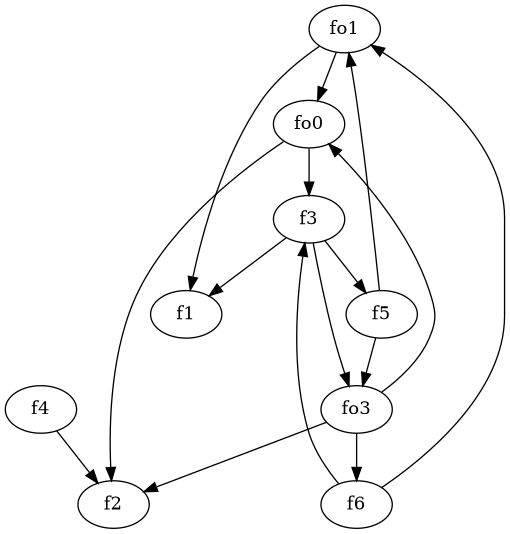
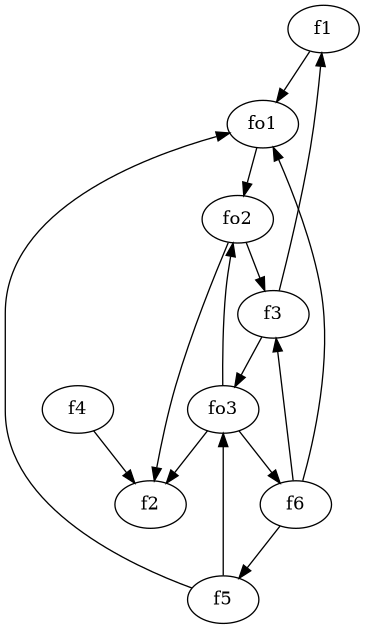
node "fo0": label "fo0" -> "fo2"
edge "fo1" -> "f1": reversed
edge "f3" -> "f5": now "f6" -> "f5"
